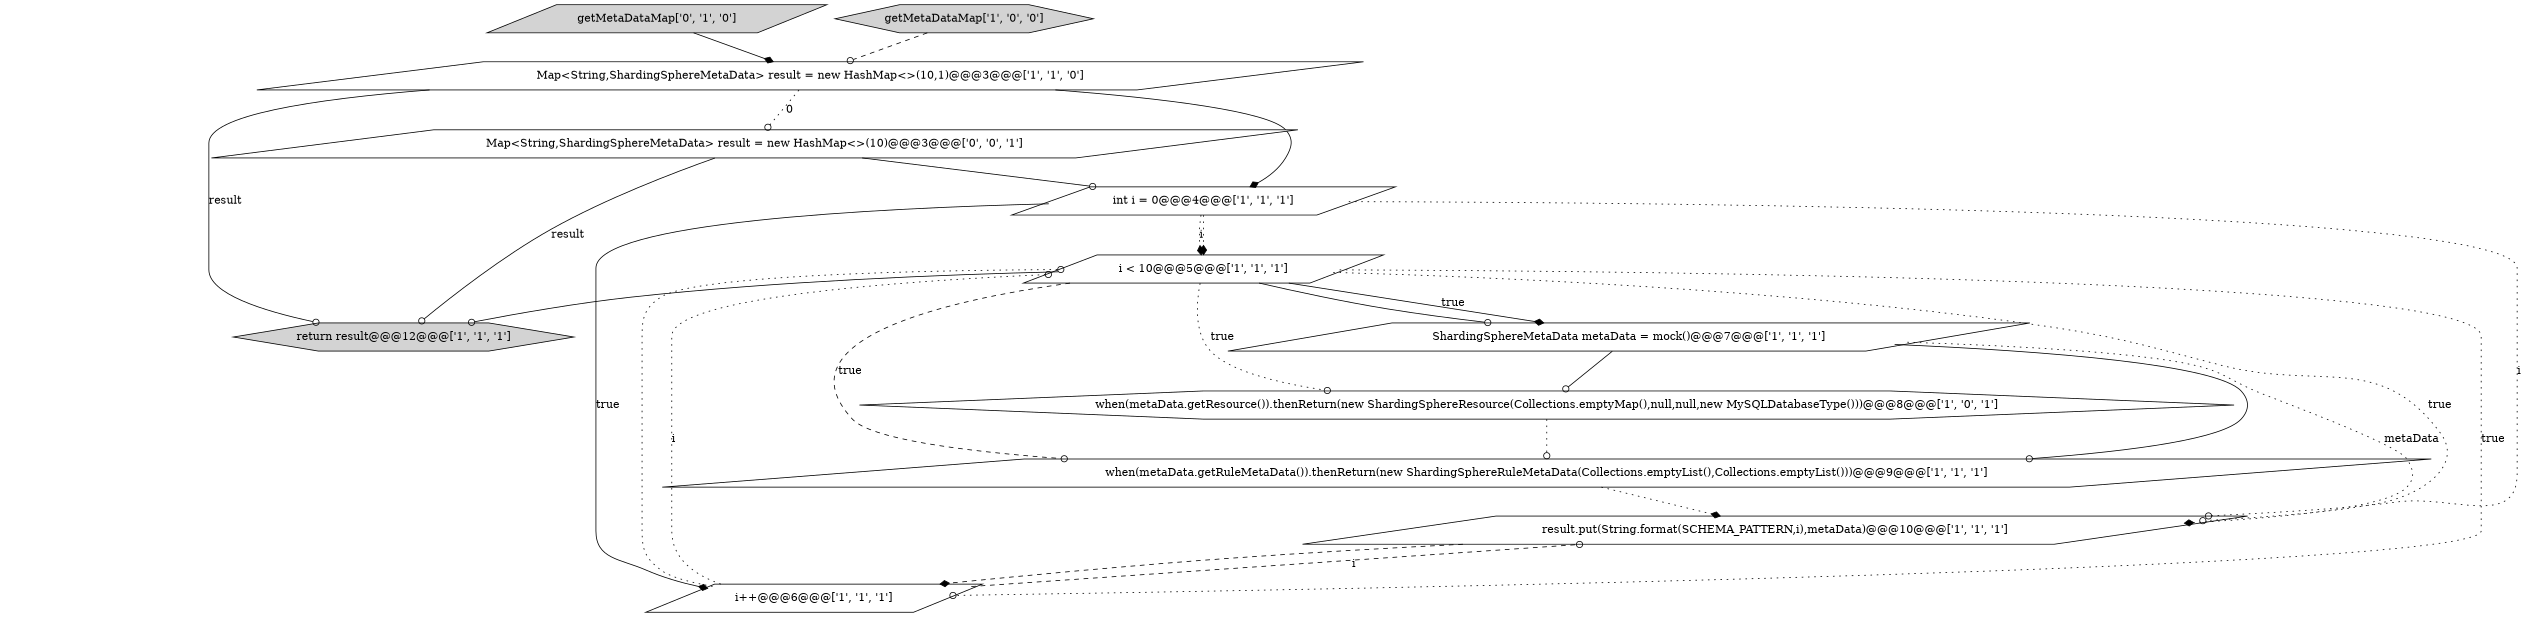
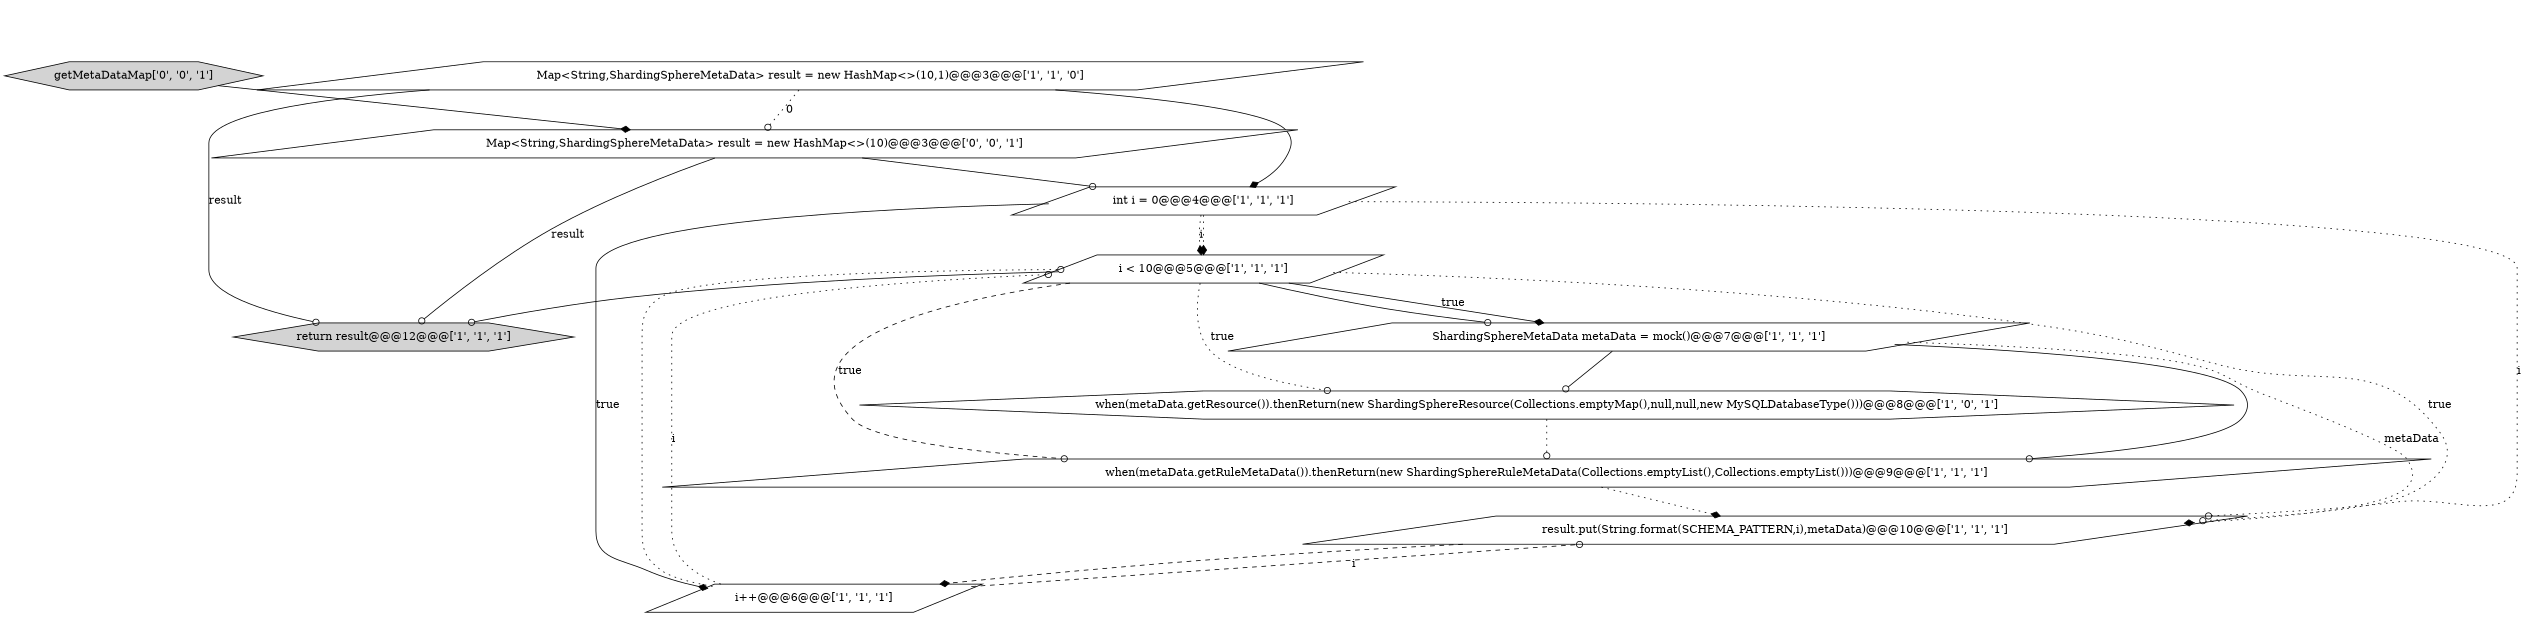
node "getMetaDataMap['0', '1', '0']": removed
node "getMetaDataMap['1', '0', '0']": removed
node "getMetaDataMap['0', '0', '1']": added
edge "i < 10@@@5@@@['1', '1', '1']" -> "i++@@@6@@@['1', '1', '1']": removed, label "true"
